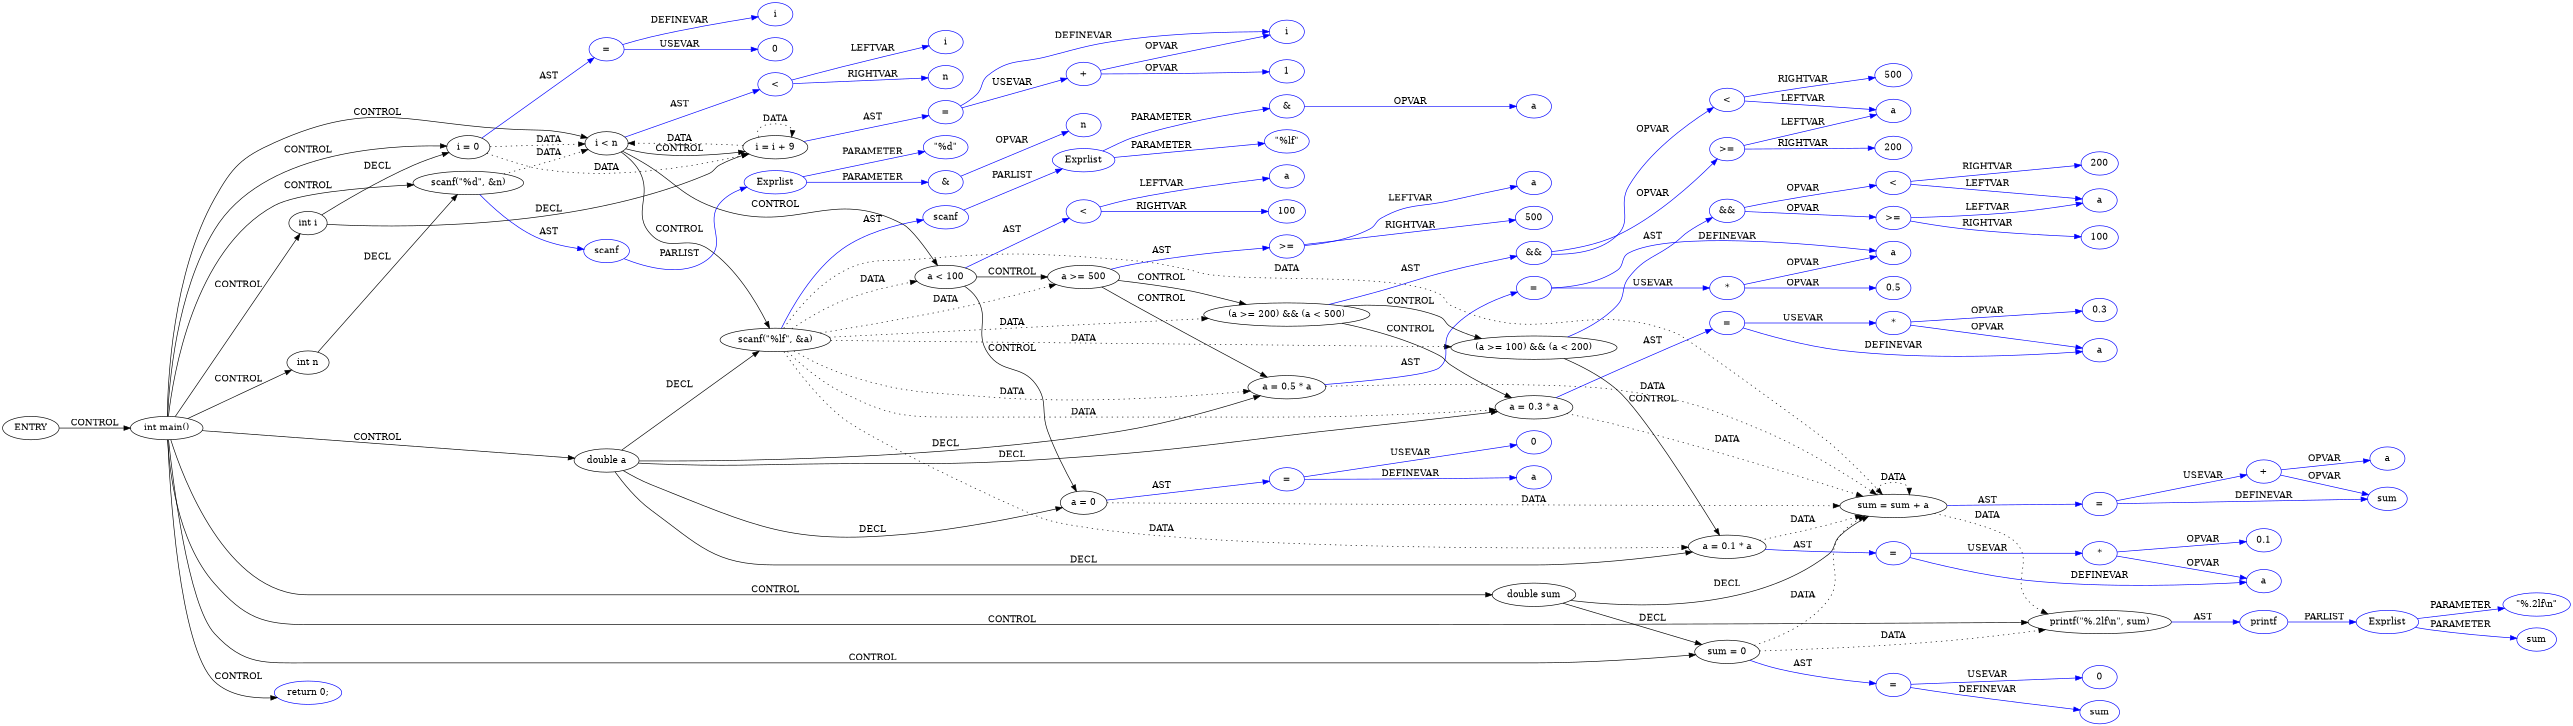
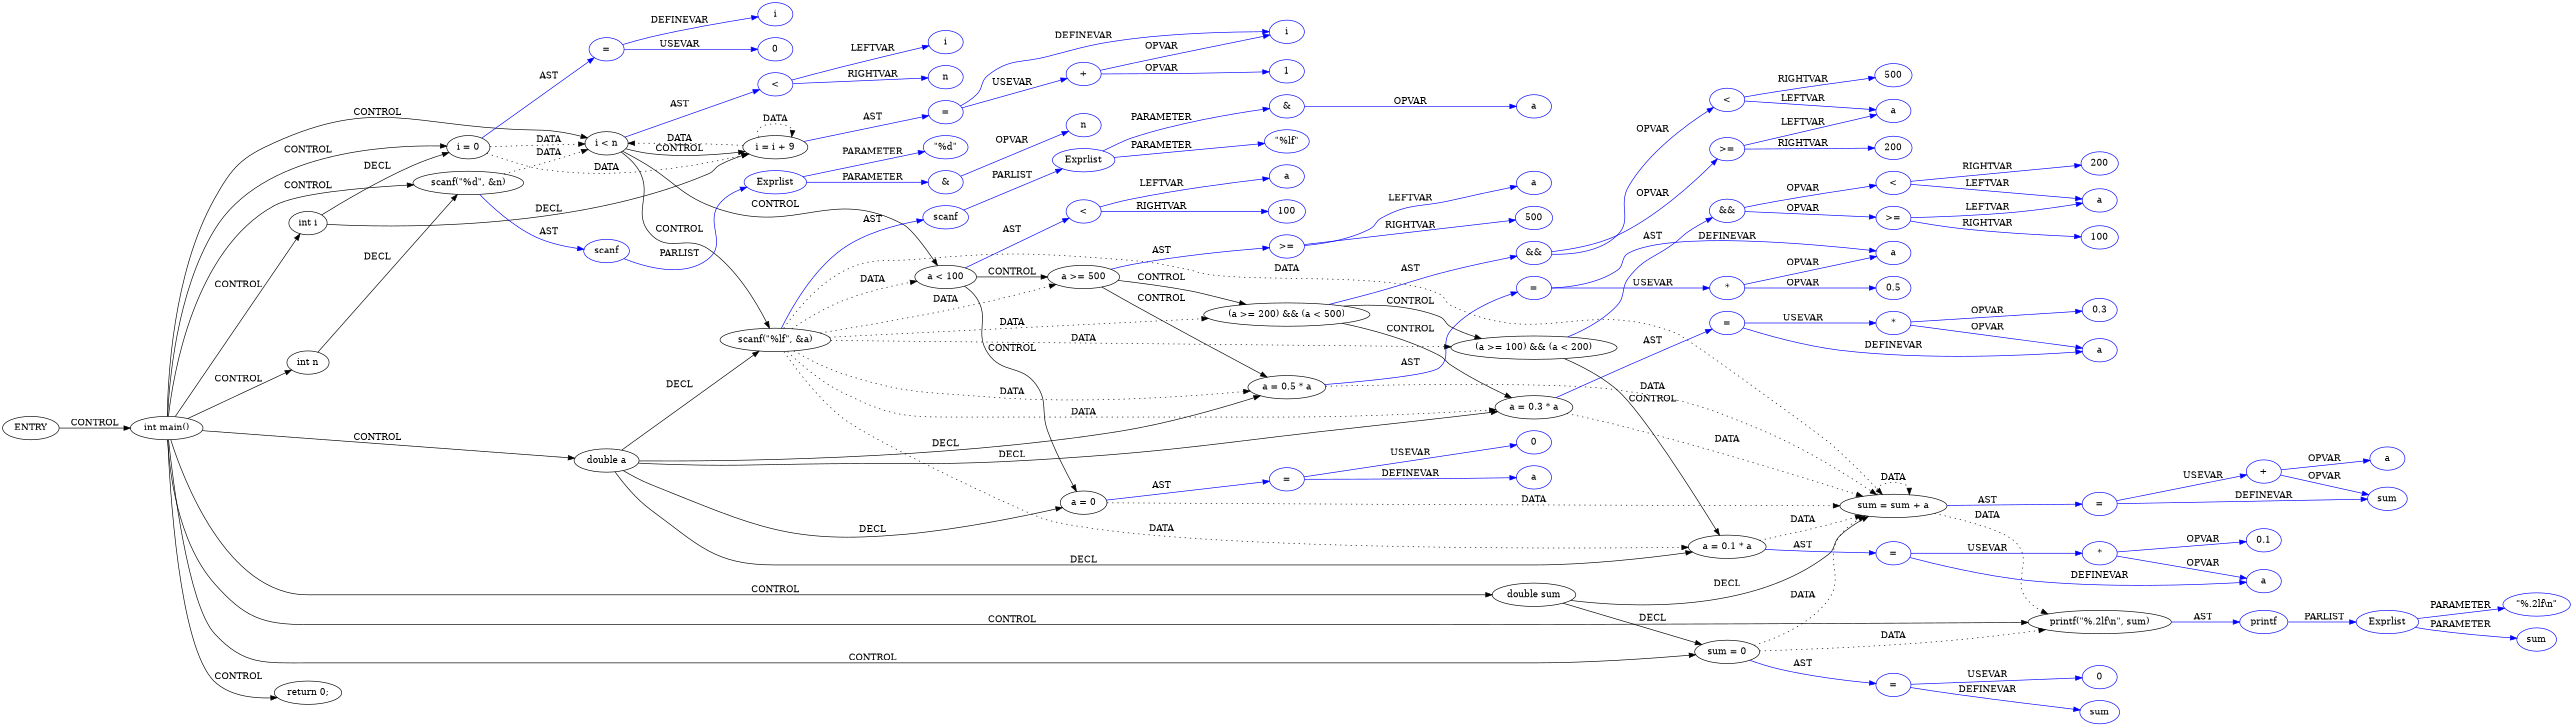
node "return 0;": color blue -> black
